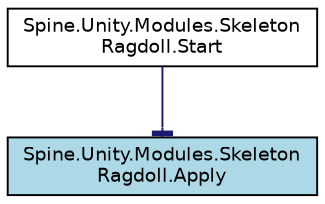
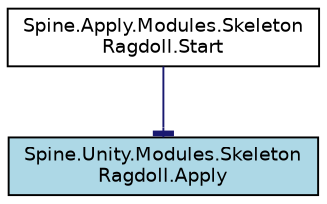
node "Spine.Unity.Modules.Skeleton Ragdoll.Start": label "Spine.Unity.Modules.Skeleton Ragdoll.Start" -> "Spine.Apply.Modules.Skeleton Ragdoll.Start"
